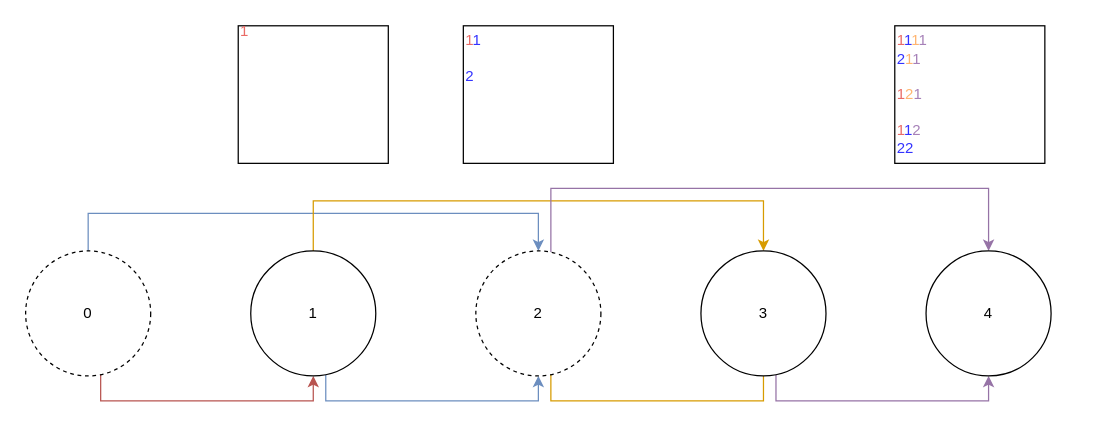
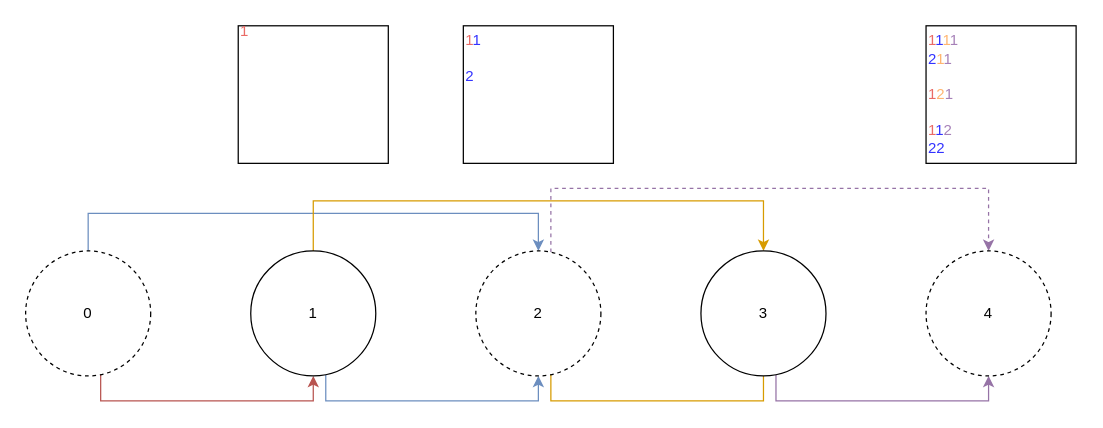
node "1111 211 121 112 22": moved (969, 94) -> (1001, 94)
edge "2" -> "4": style solid -> dashed
node "4": style solid -> dashed
